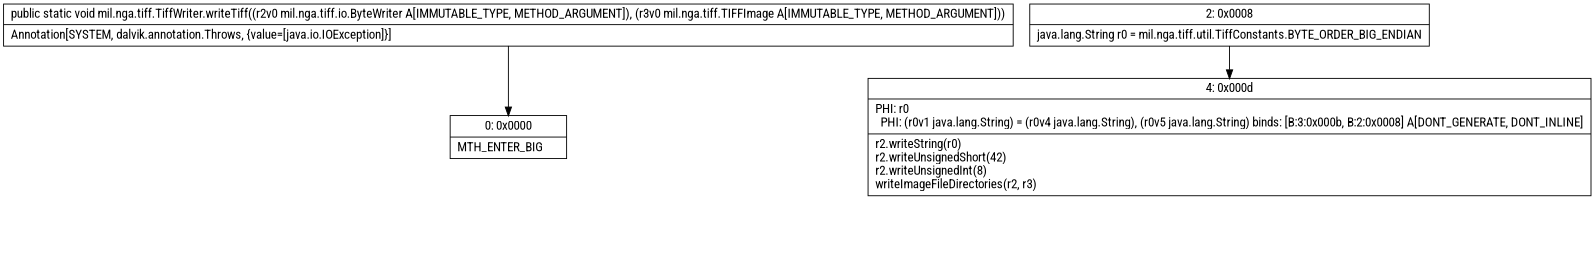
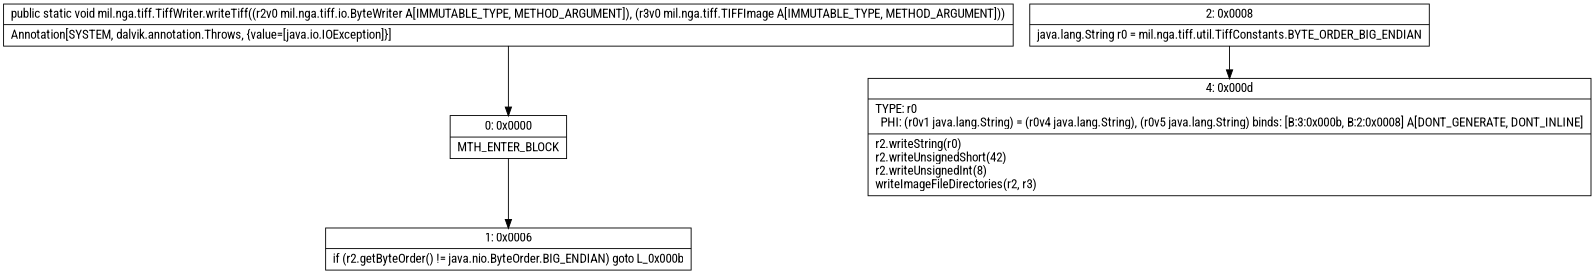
node "4: 0x000d": text "PHI: r0" -> "TYPE: r0"
node "0: 0x0000": text "MTH_ENTER_BIG" -> "MTH_ENTER_BLOCK"
node "1: 0x0006": added
